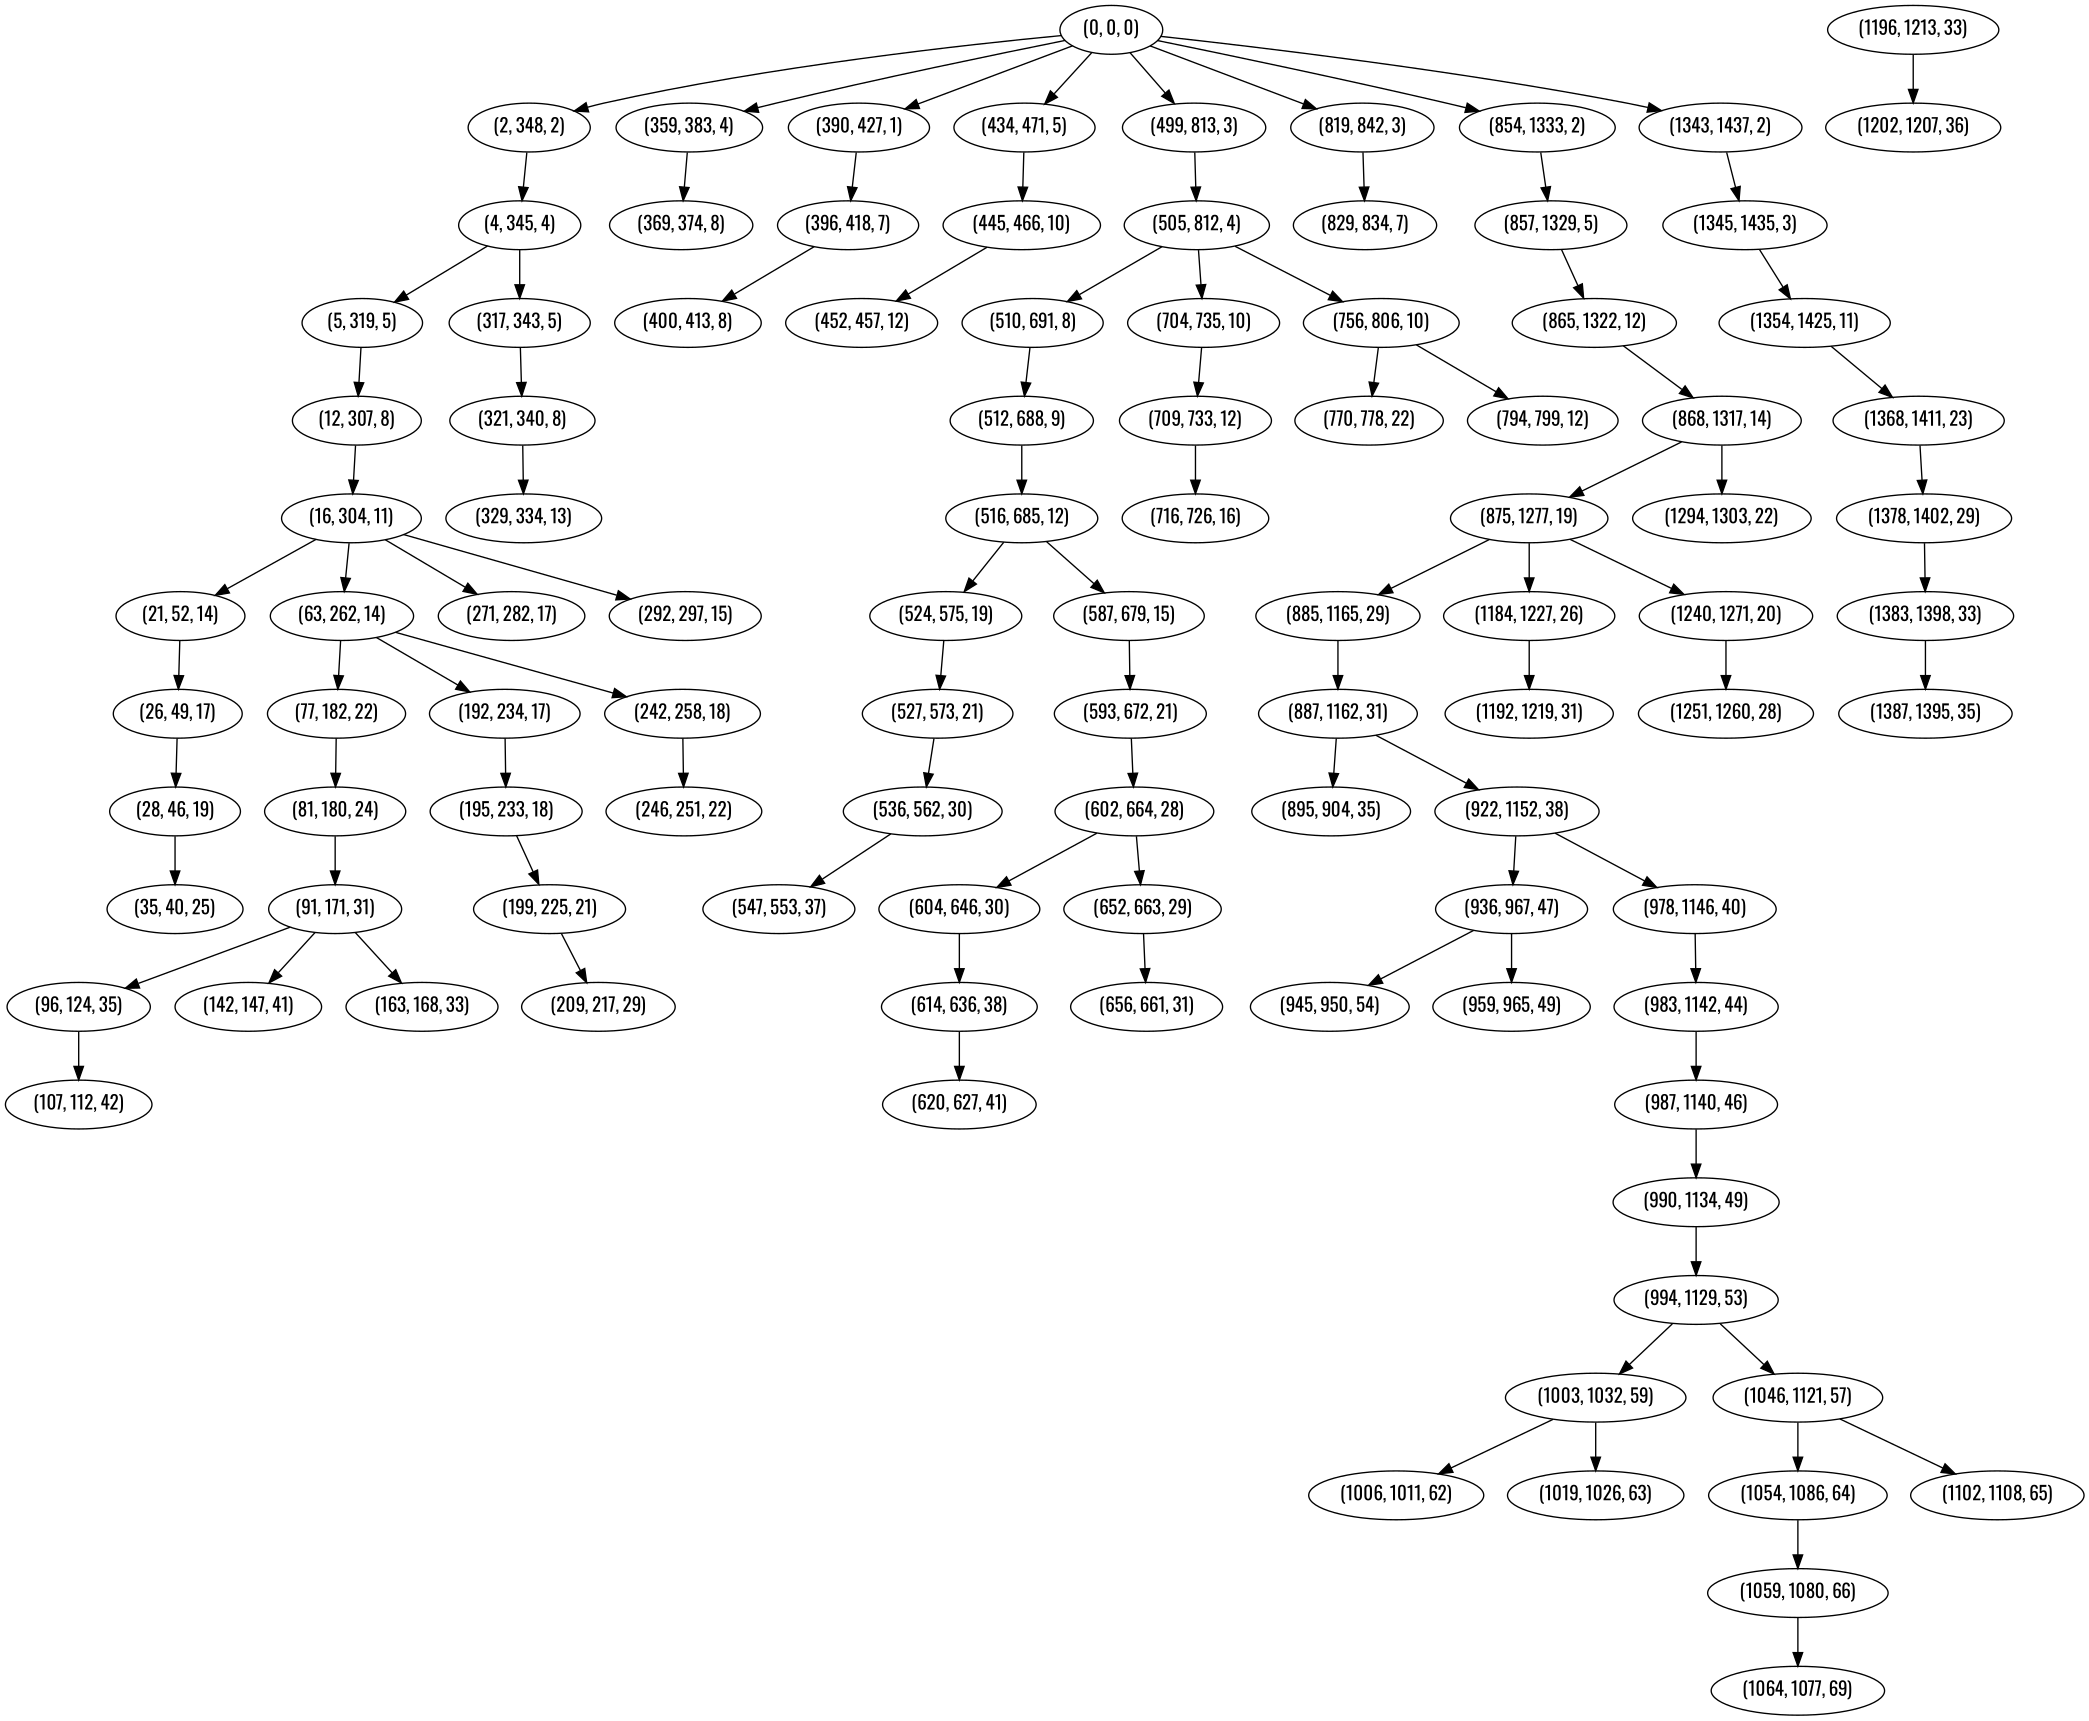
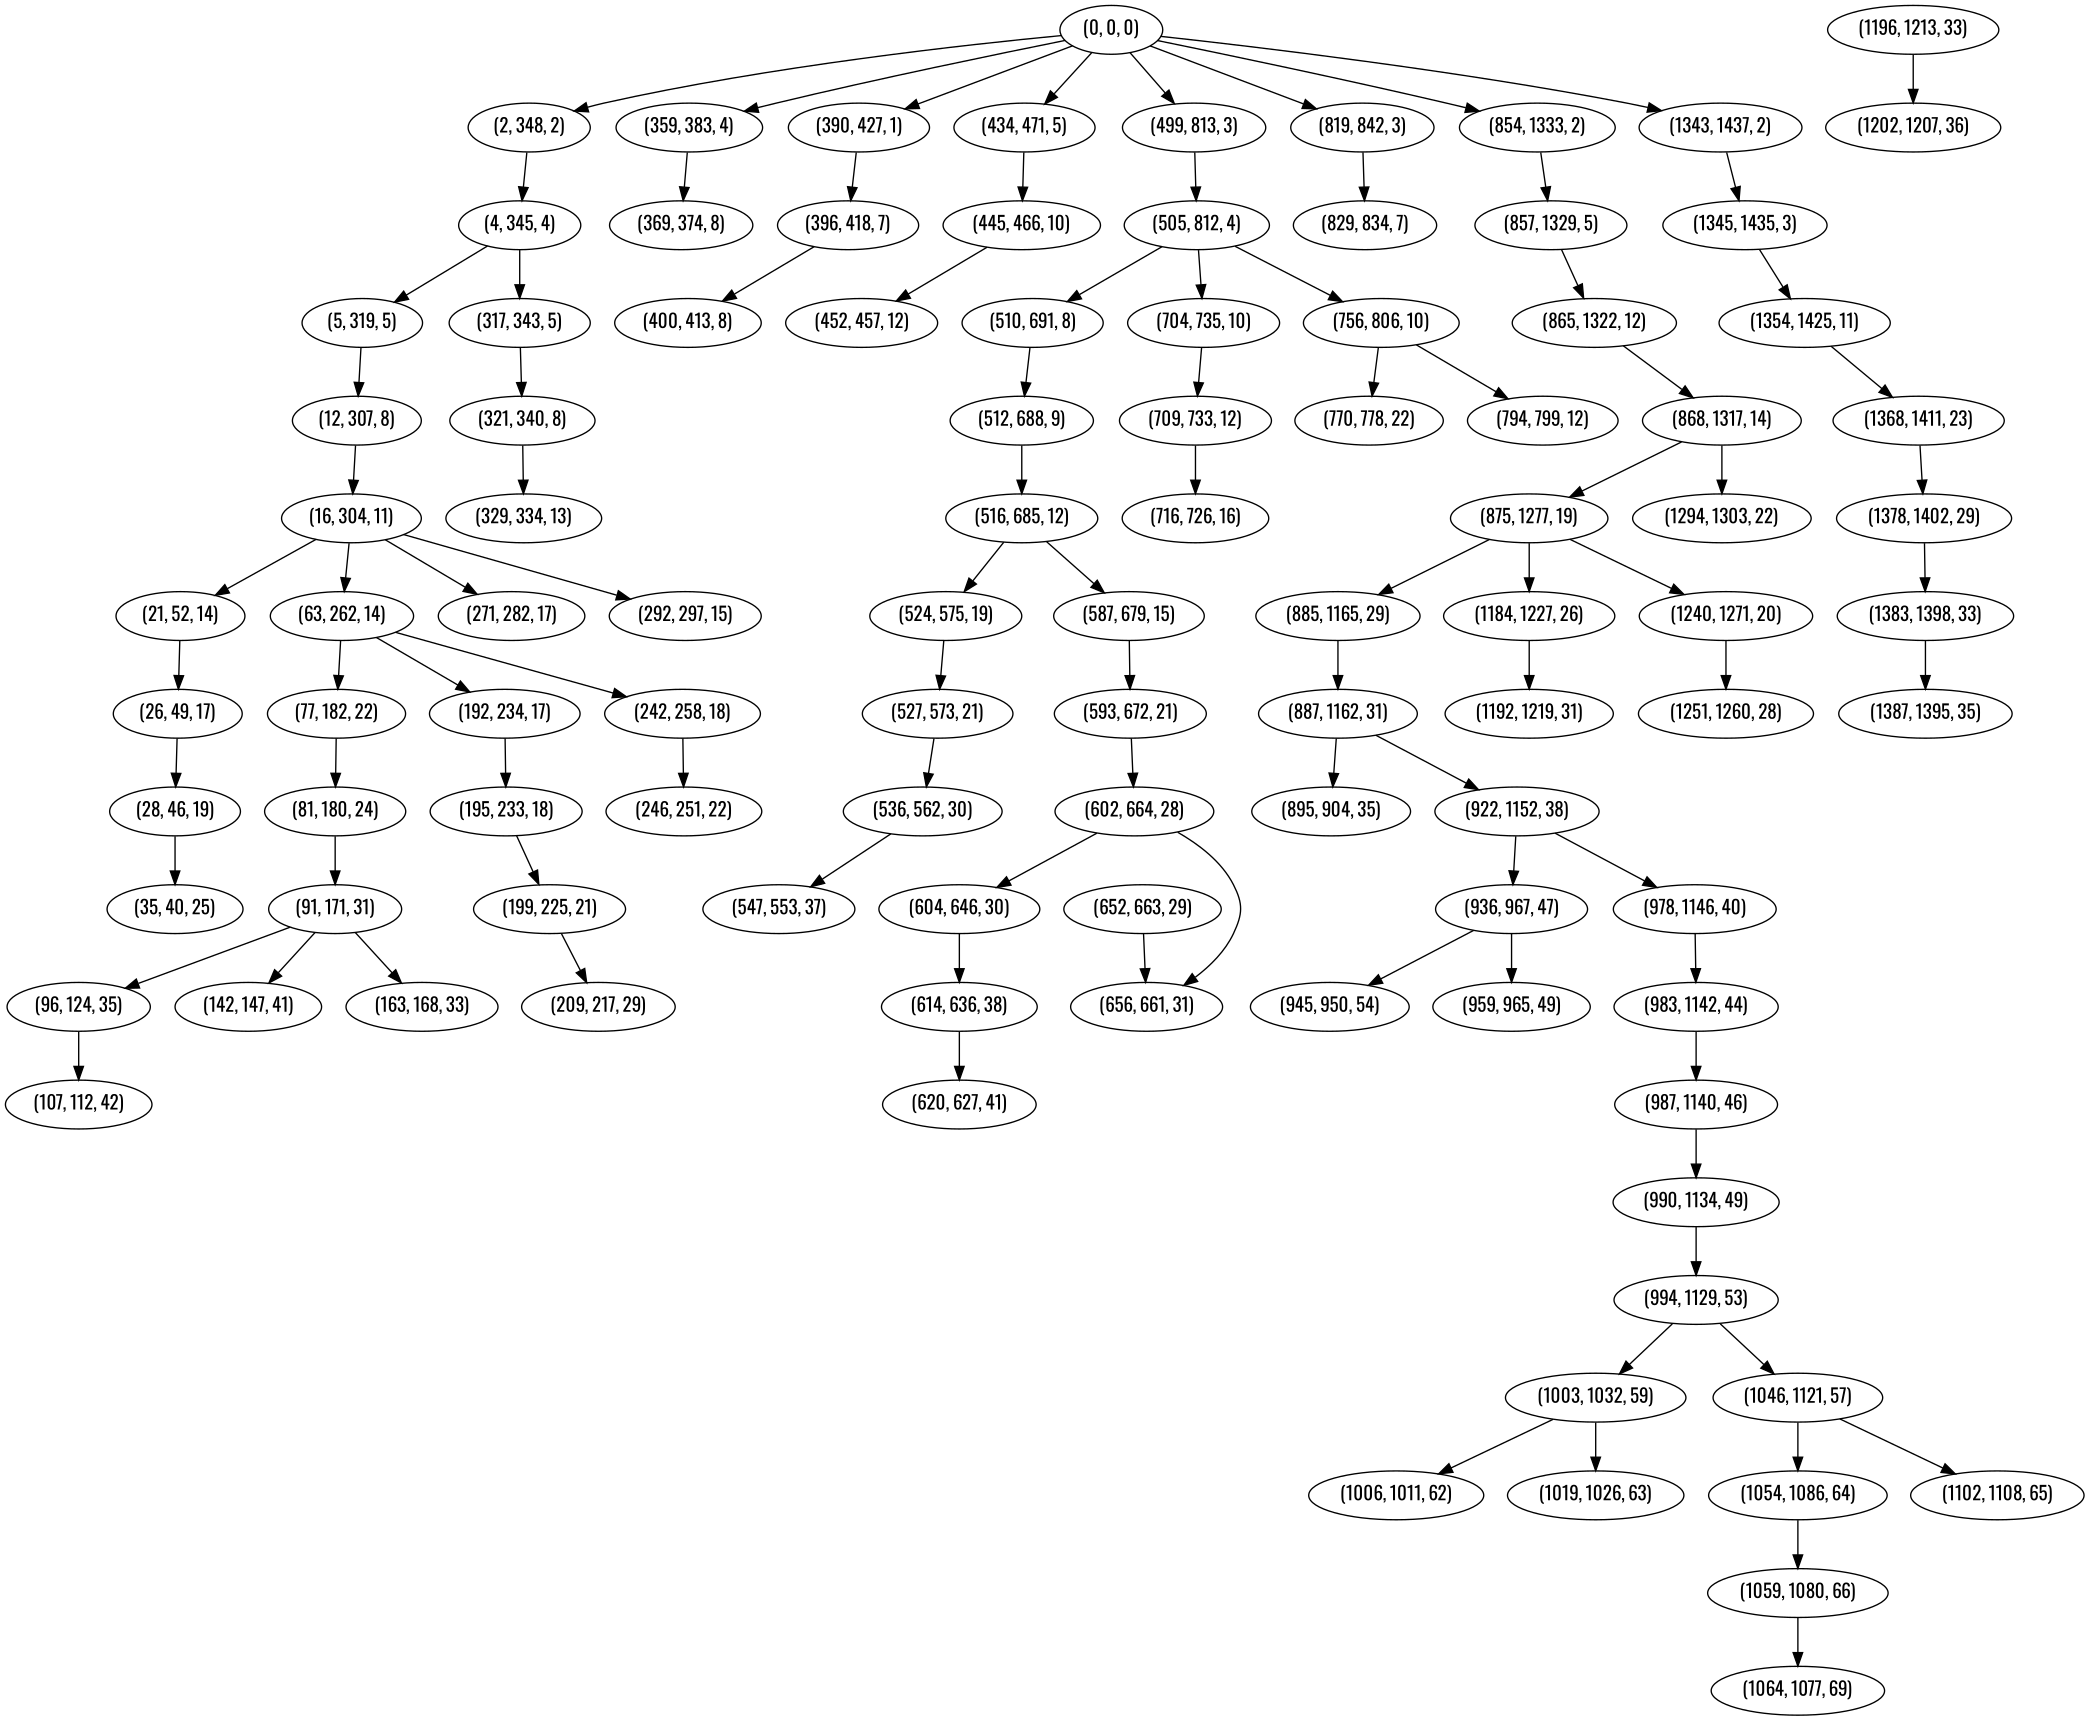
edge "(602, 664, 28)" -> "(652, 663, 29)": now "(602, 664, 28)" -> "(656, 661, 31)"
